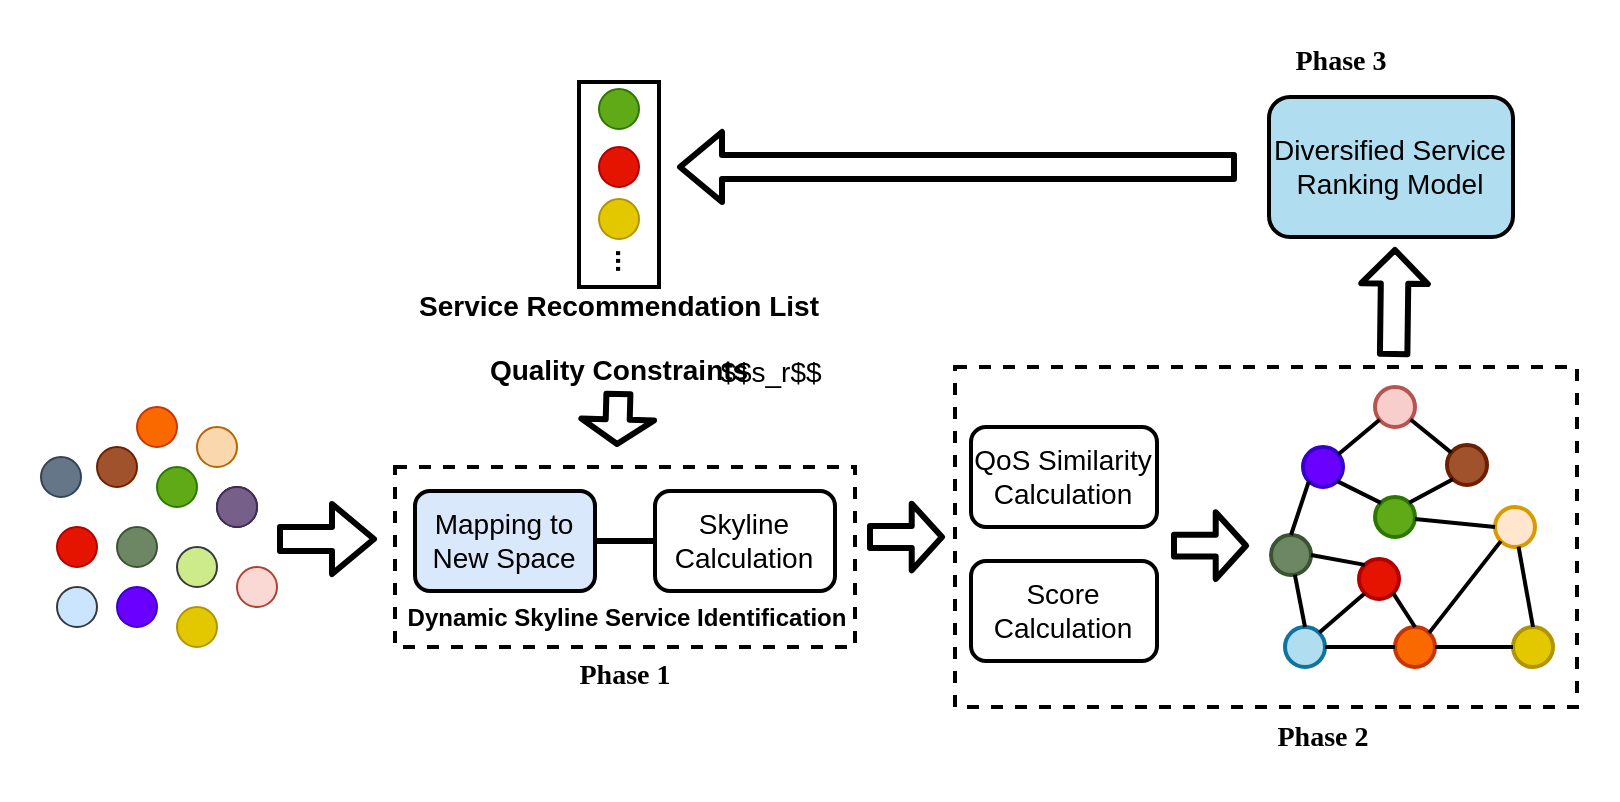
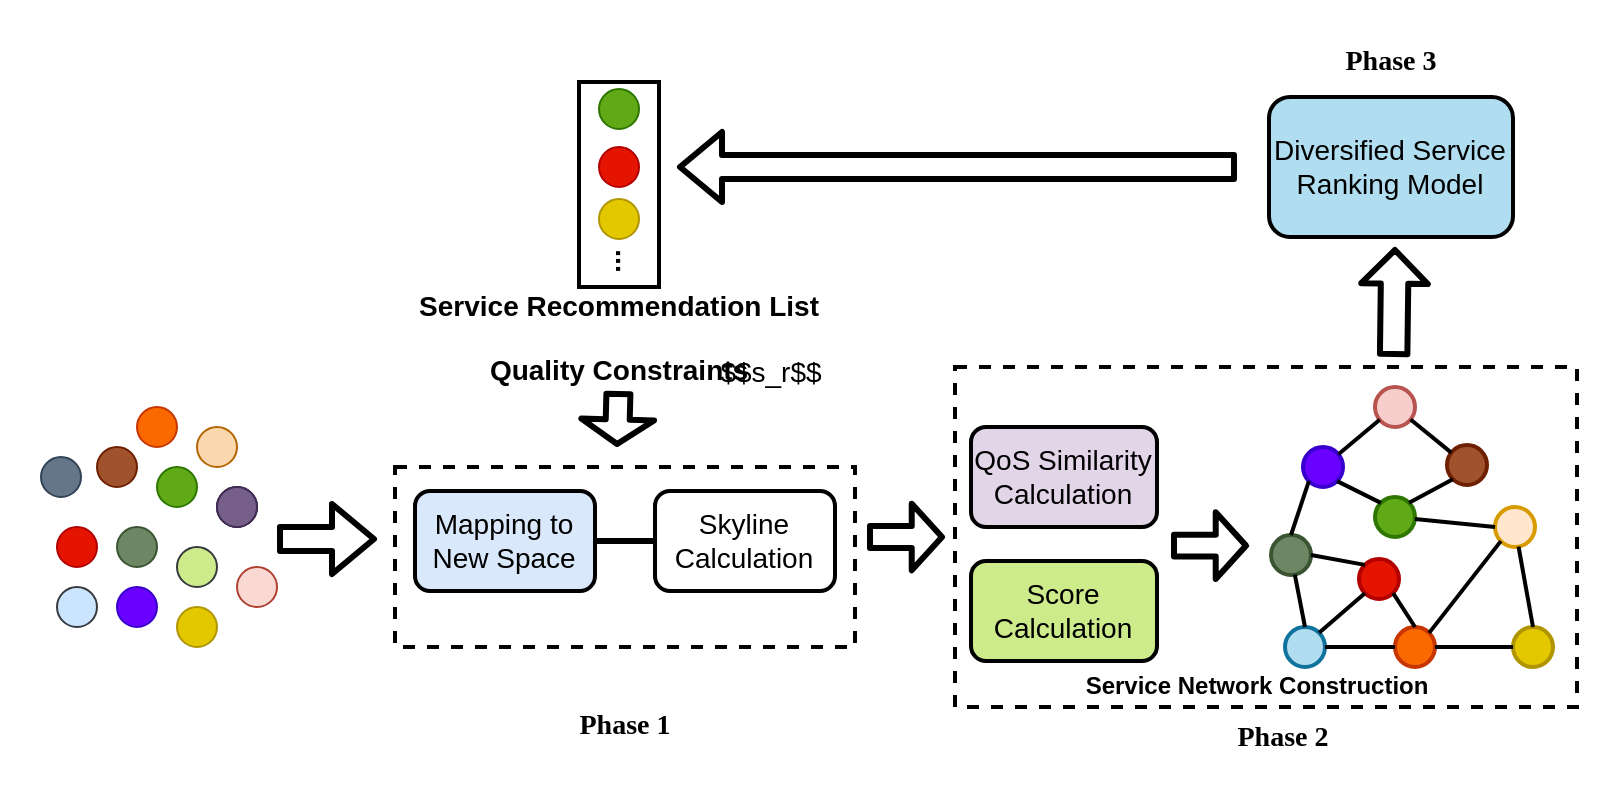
node "Phase 3": moved (1341, 62) -> (1391, 62)
node "QoS Similarity Calculation": fillcolor #ffffff -> #e1d5e7
node "Score Calculation": fillcolor #ffffff -> #cdeb8b
node "Dynamic Skyline Service Identification": removed
node "Phase 1": moved (625, 677) -> (625, 727)
node "Service Network Construction": added
node "Phase 2": moved (1323, 739) -> (1283, 739)
